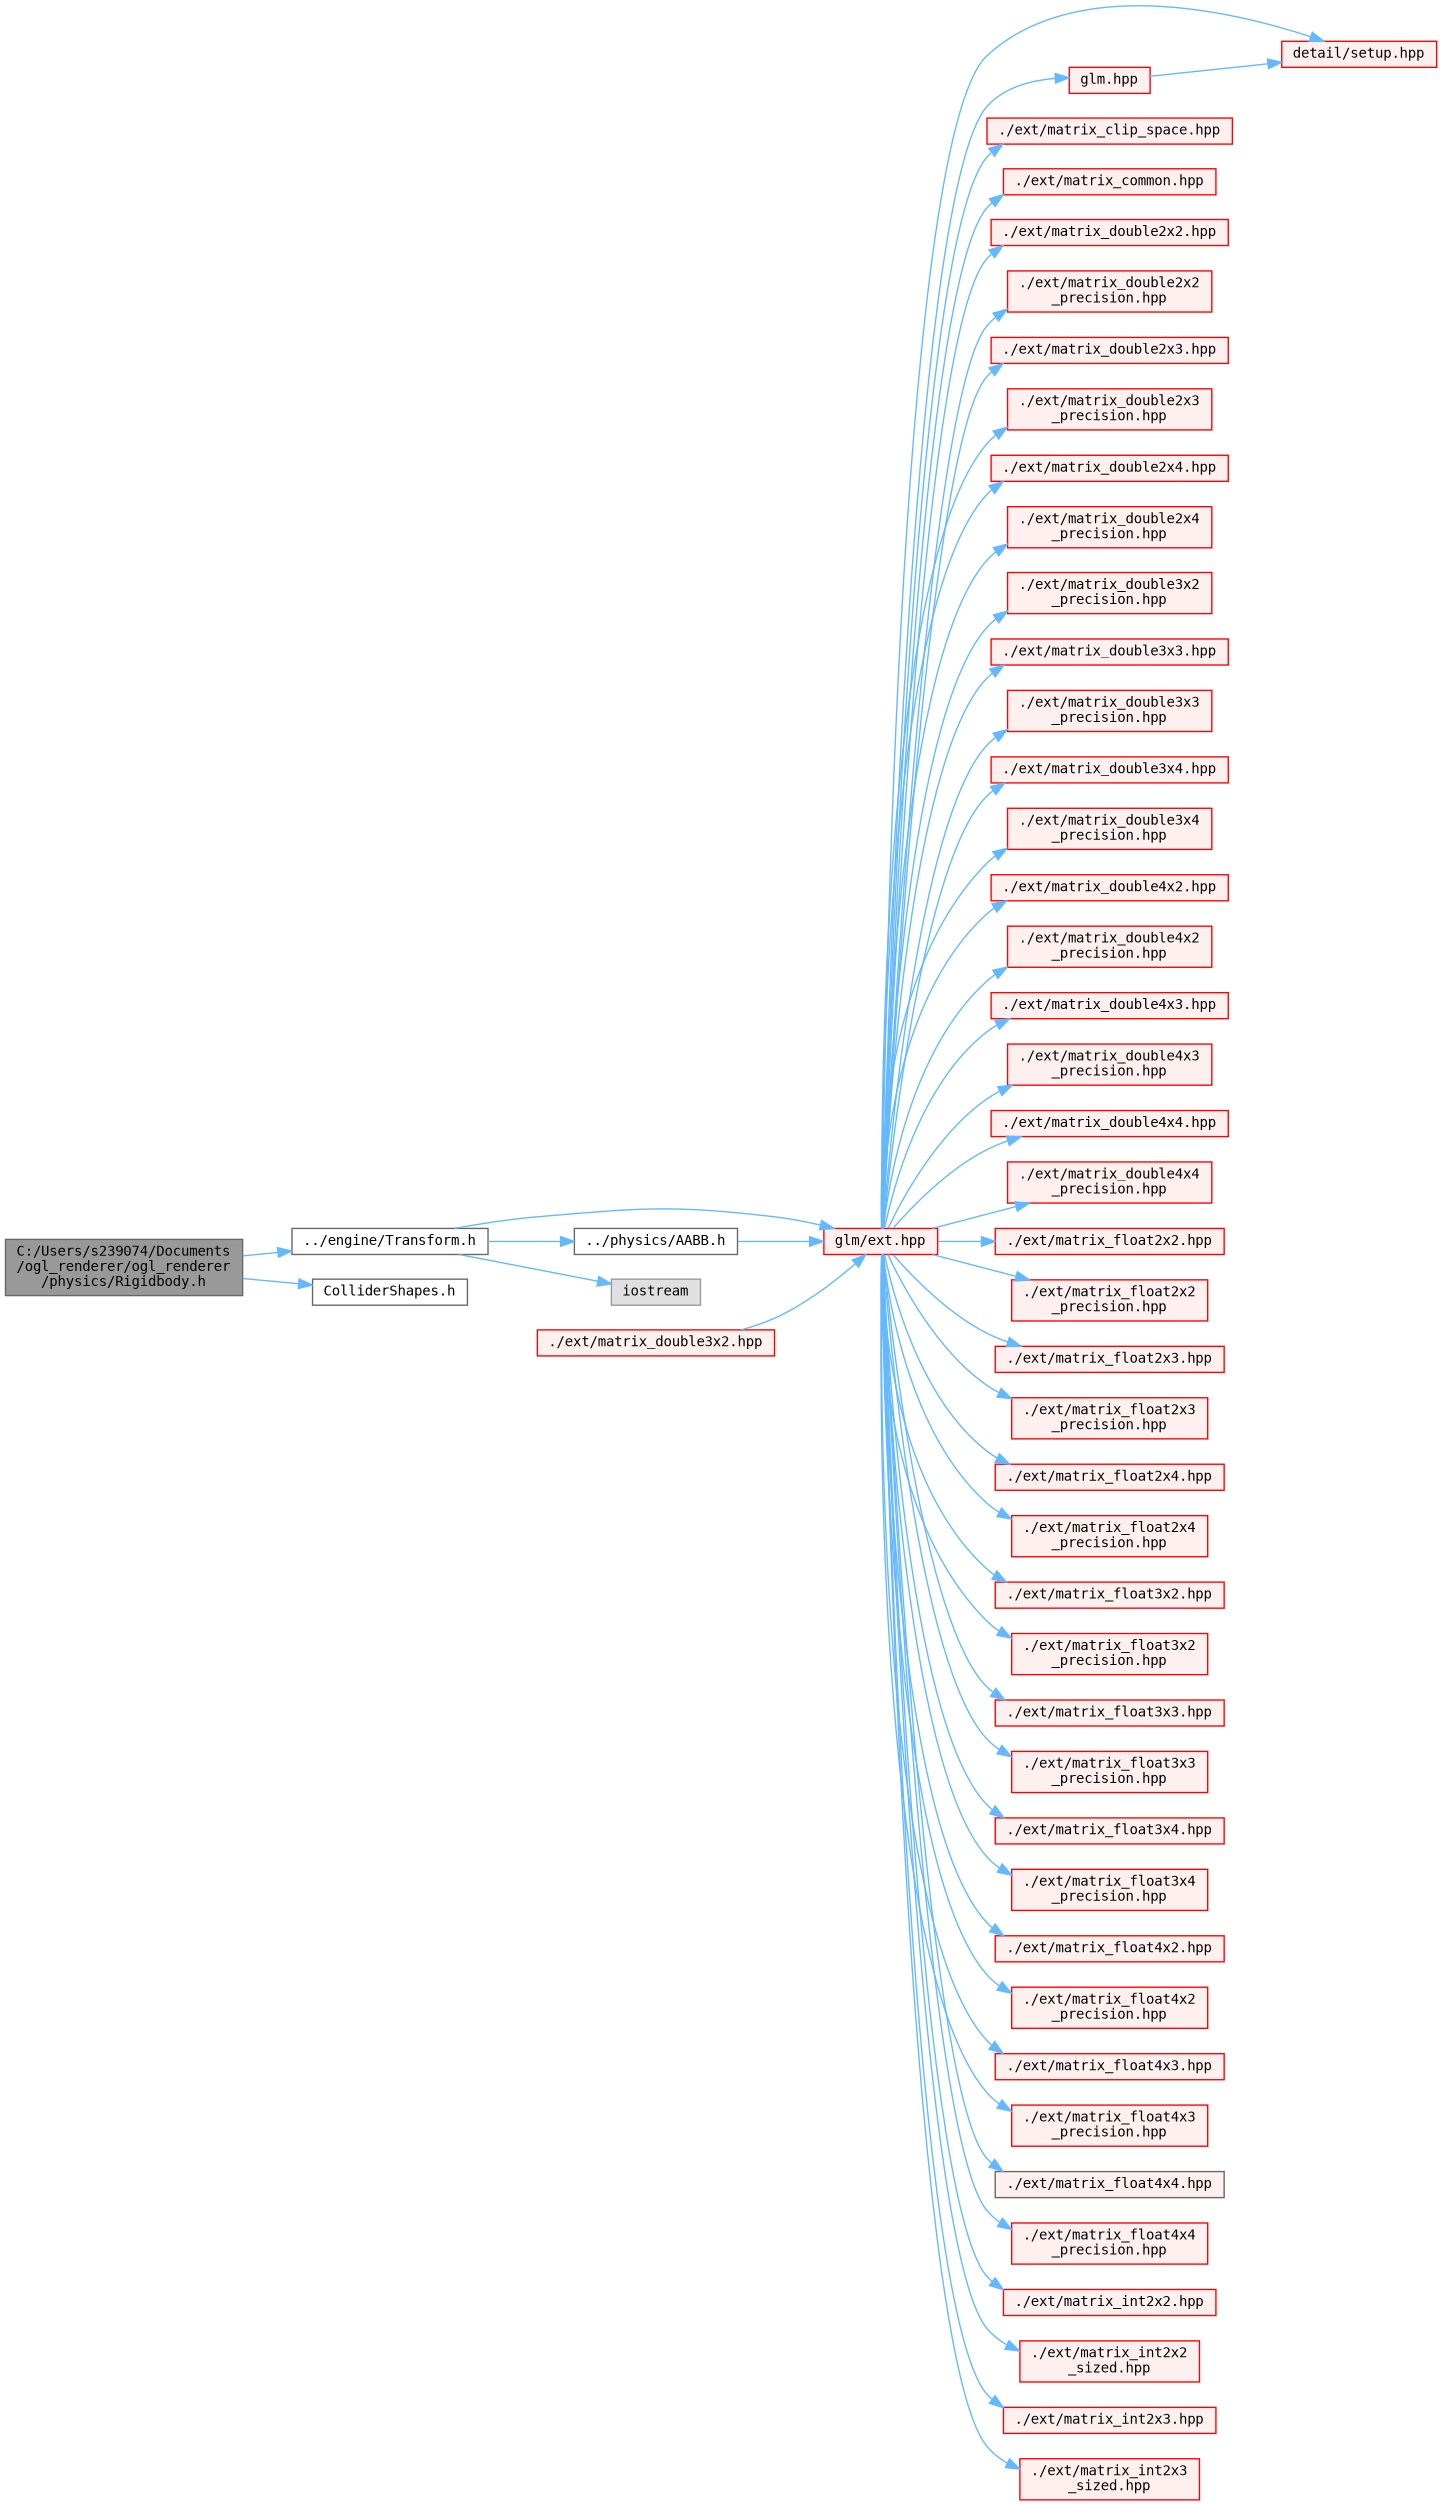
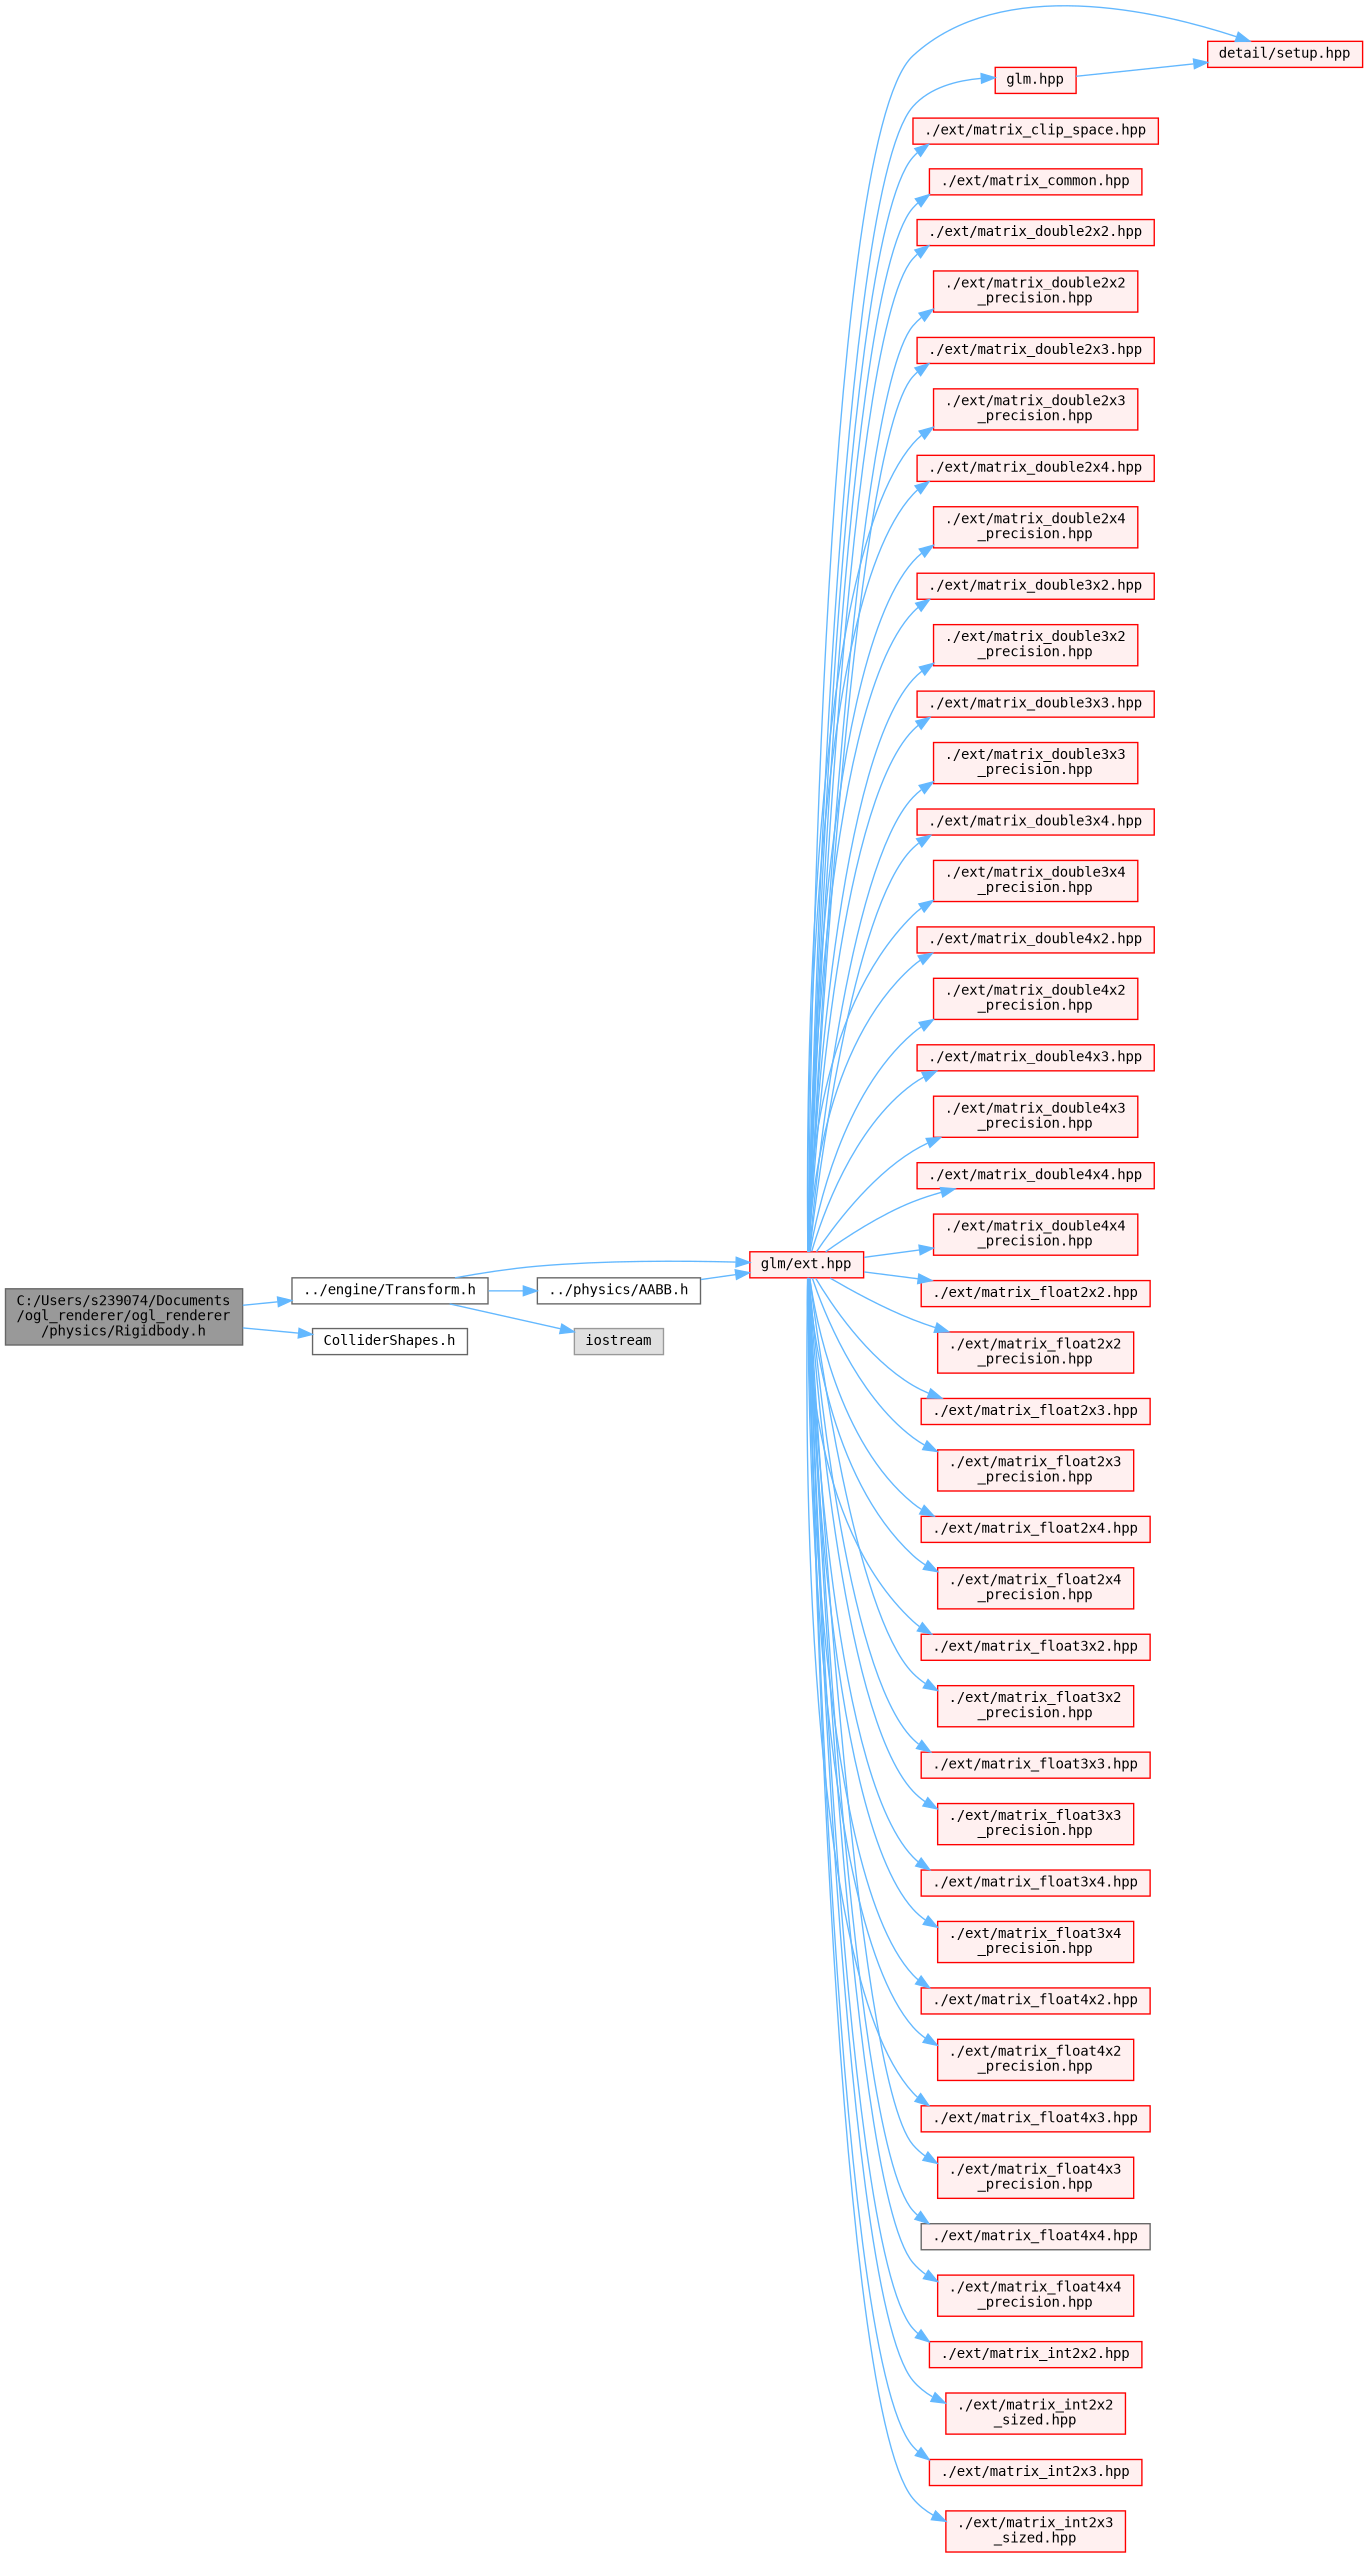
edge "./ext/matrix_double3x2.hpp" -> "glm/ext.hpp": reversed
